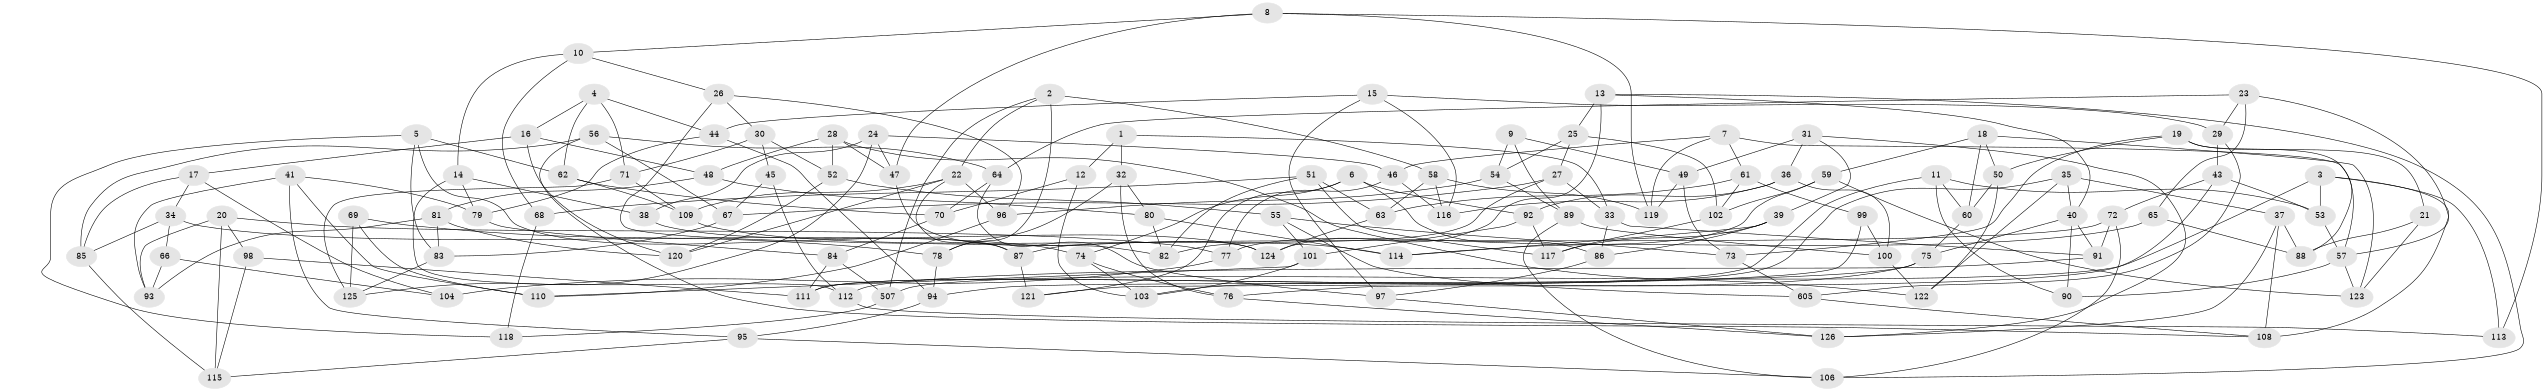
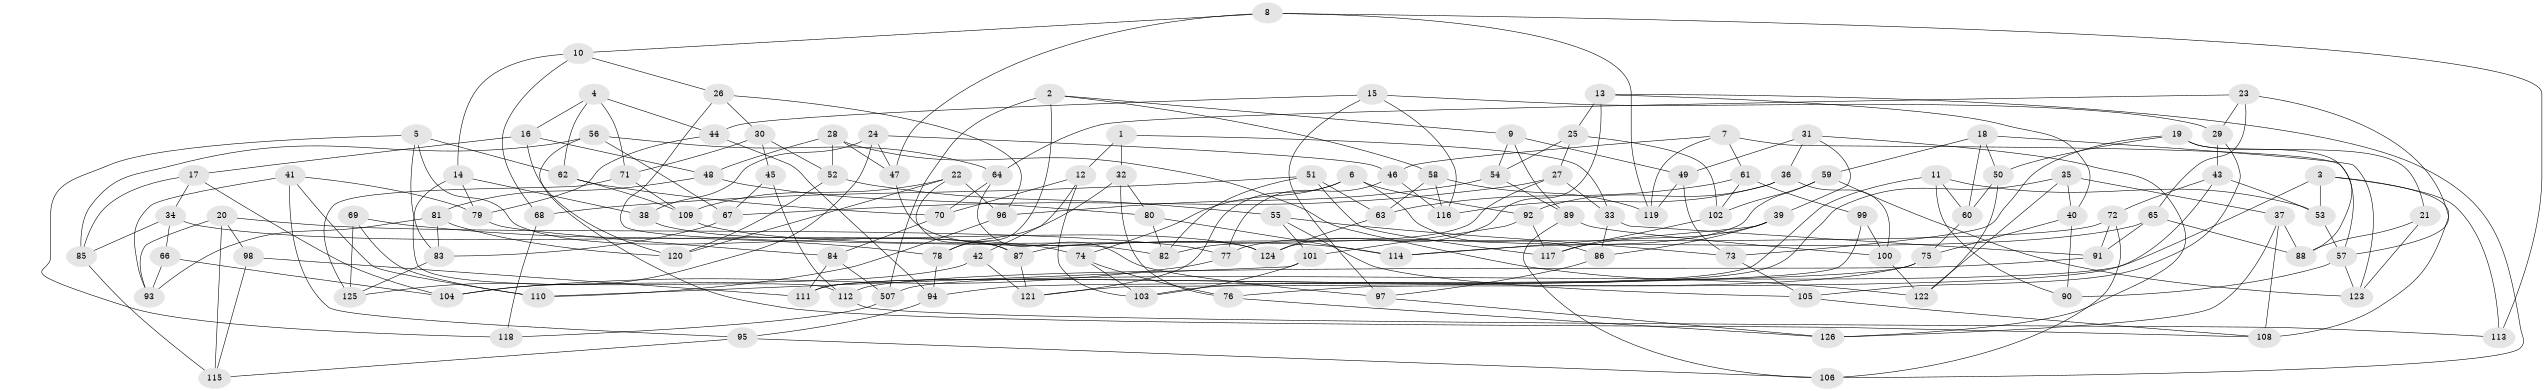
edge "2" -- "22": now "2" -- "9"
edge "40" -- "91": now "65" -- "91"
node "42": added
node "605": label "605" -> "105"
